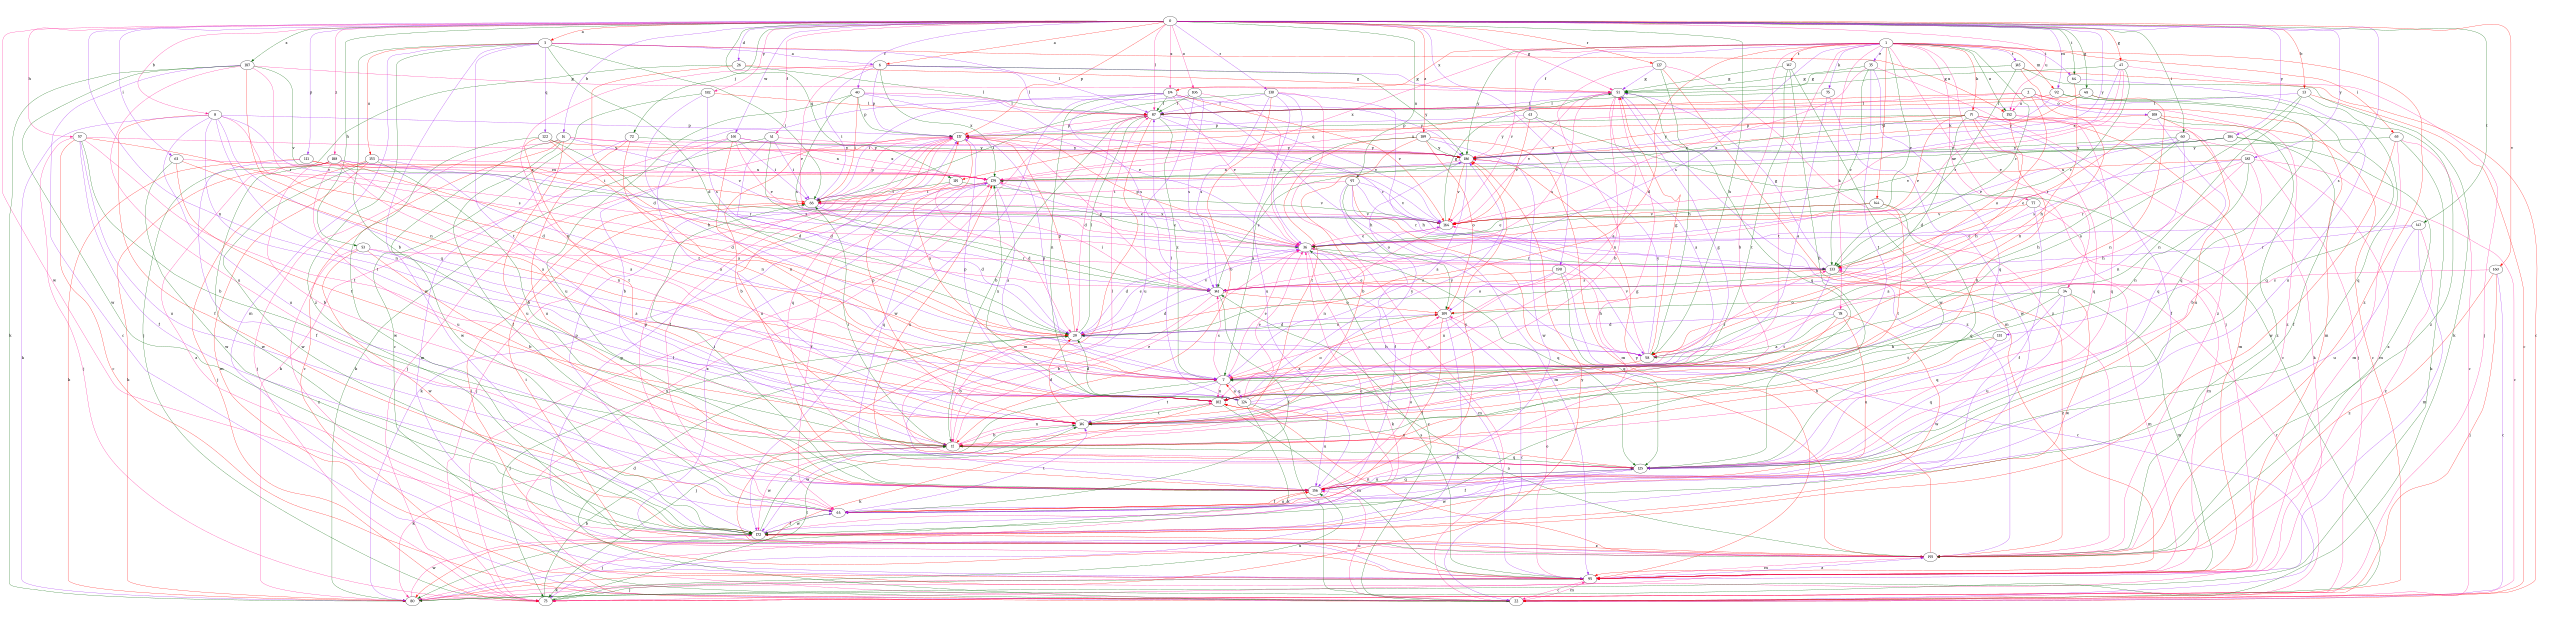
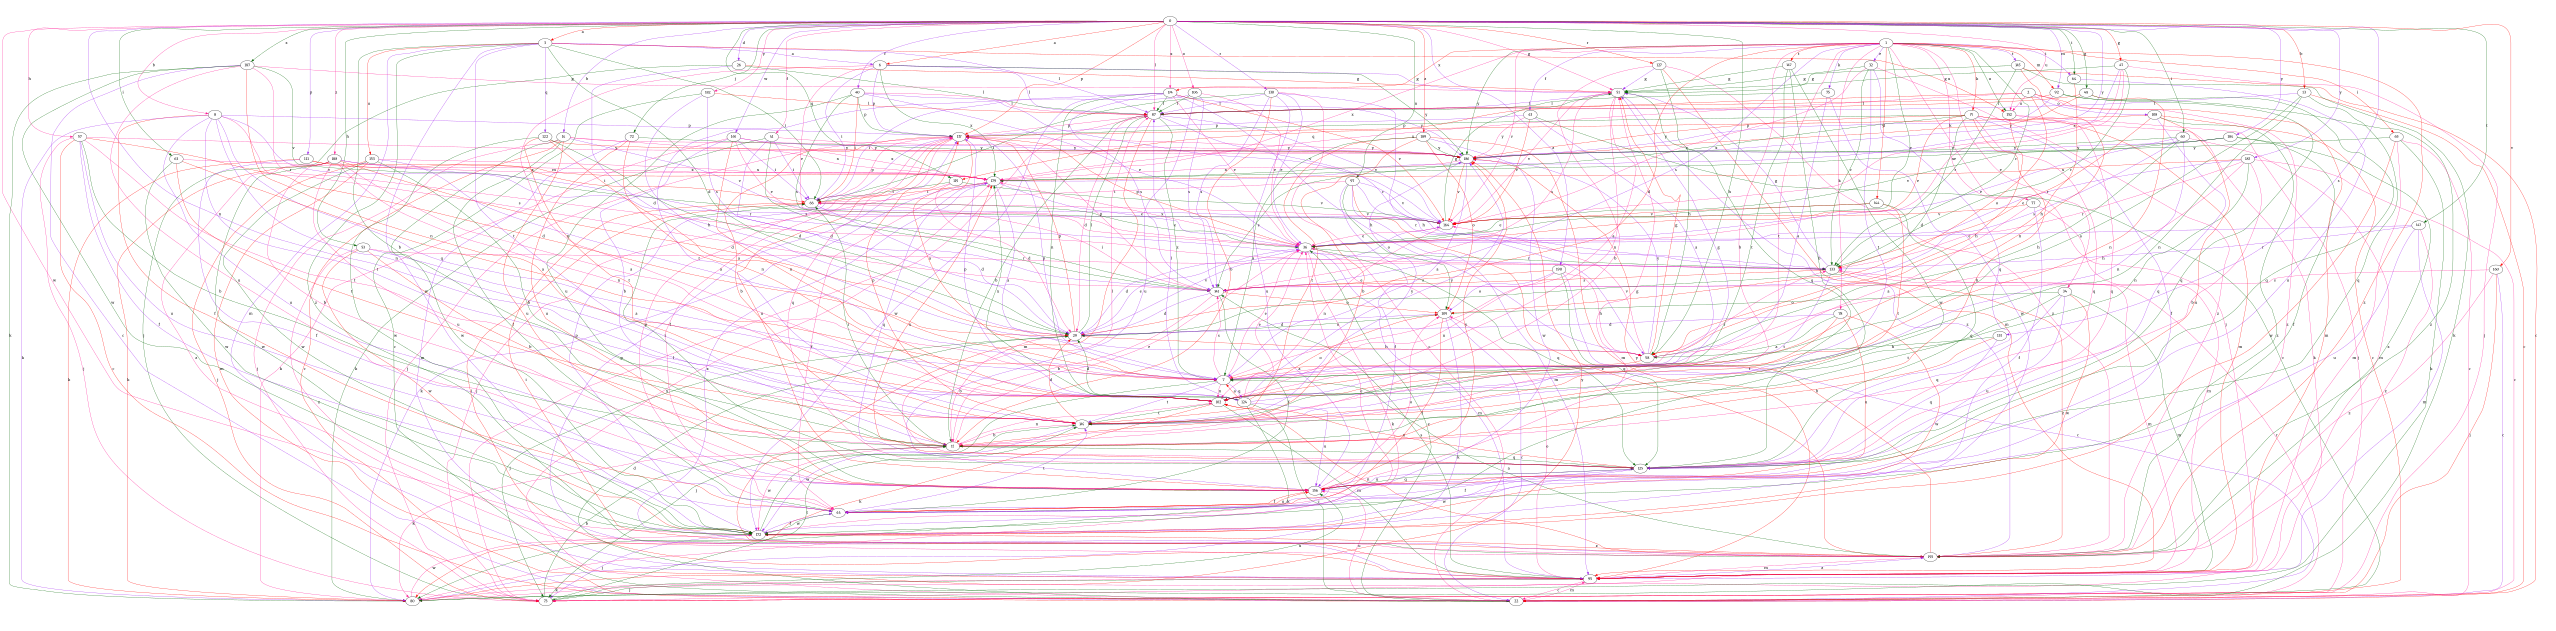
edge "0" -> "63": color purple -> darkgreen
node "35": label "35" -> "32"
edge "26" -> "29": color red -> purple
edge "29" -> "58": color purple -> red
edge "156" -> "66": now "125" -> "66"
edge "160" -> "193": color red -> deeppink
